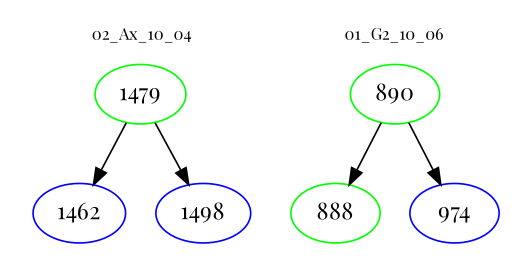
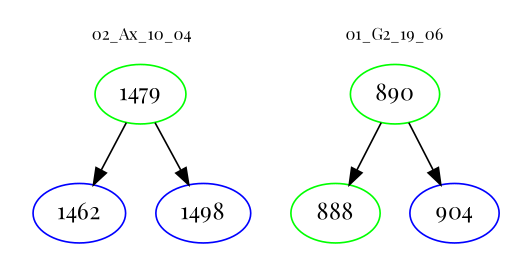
cluster "01_G2_10_06": label "01_G2_10_06" -> "01_G2_19_06"
node "974": label "974" -> "904"
